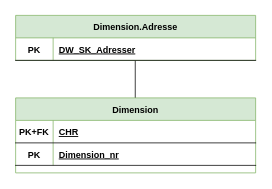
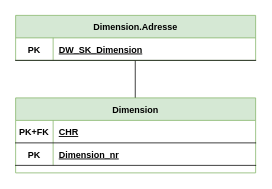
node "DW_SK_Adresser": label "DW_SK_Adresser" -> "DW_SK_Dimension"
